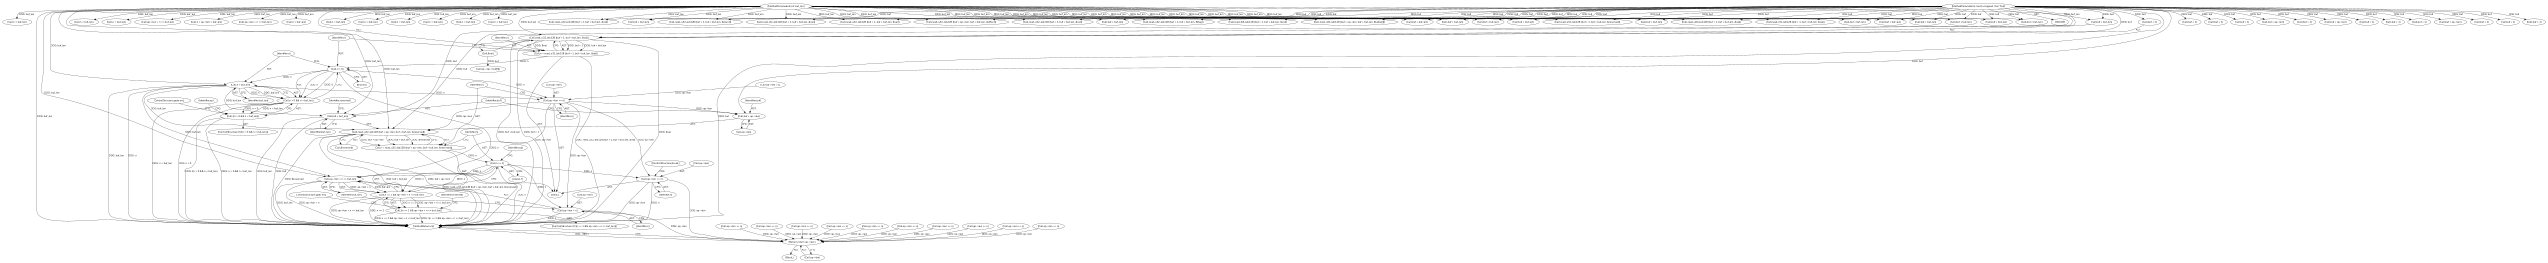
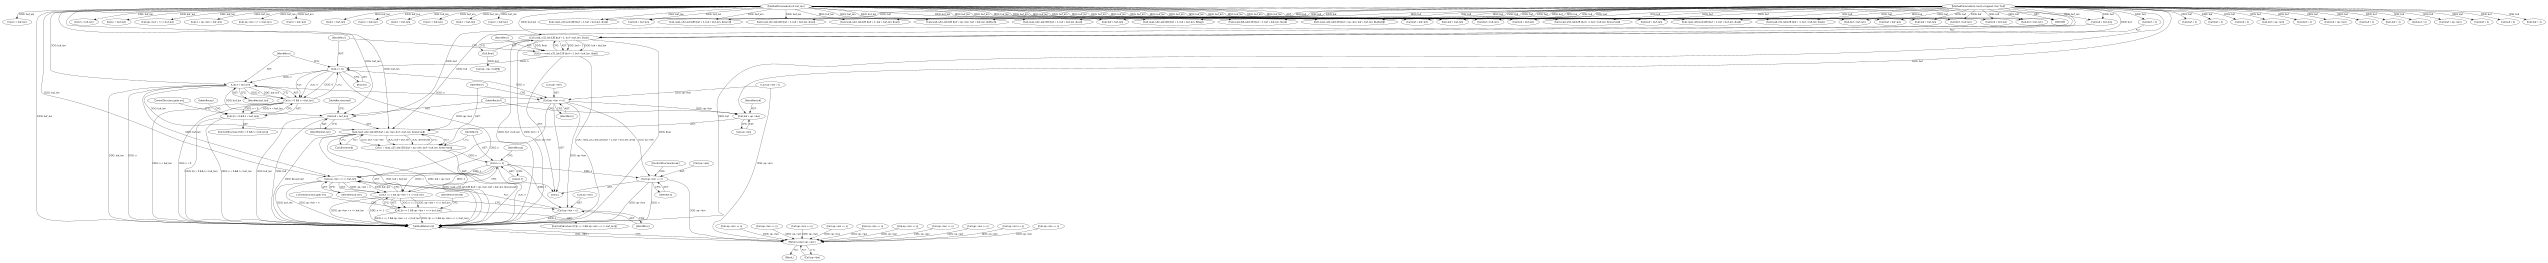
edge "(MethodParameterIn,int buf_len)" -> "(Call,n = read_u32_leb128 (buf + 1, buf + buf_len, &val))": now "(MethodParameterIn,int buf_len)" -> "1000100"
edge "(Call,op->len + n)" -> "(Return,return op->len;)": now "(Call,op->len = 1)" -> "(Return,return op->len;)"
